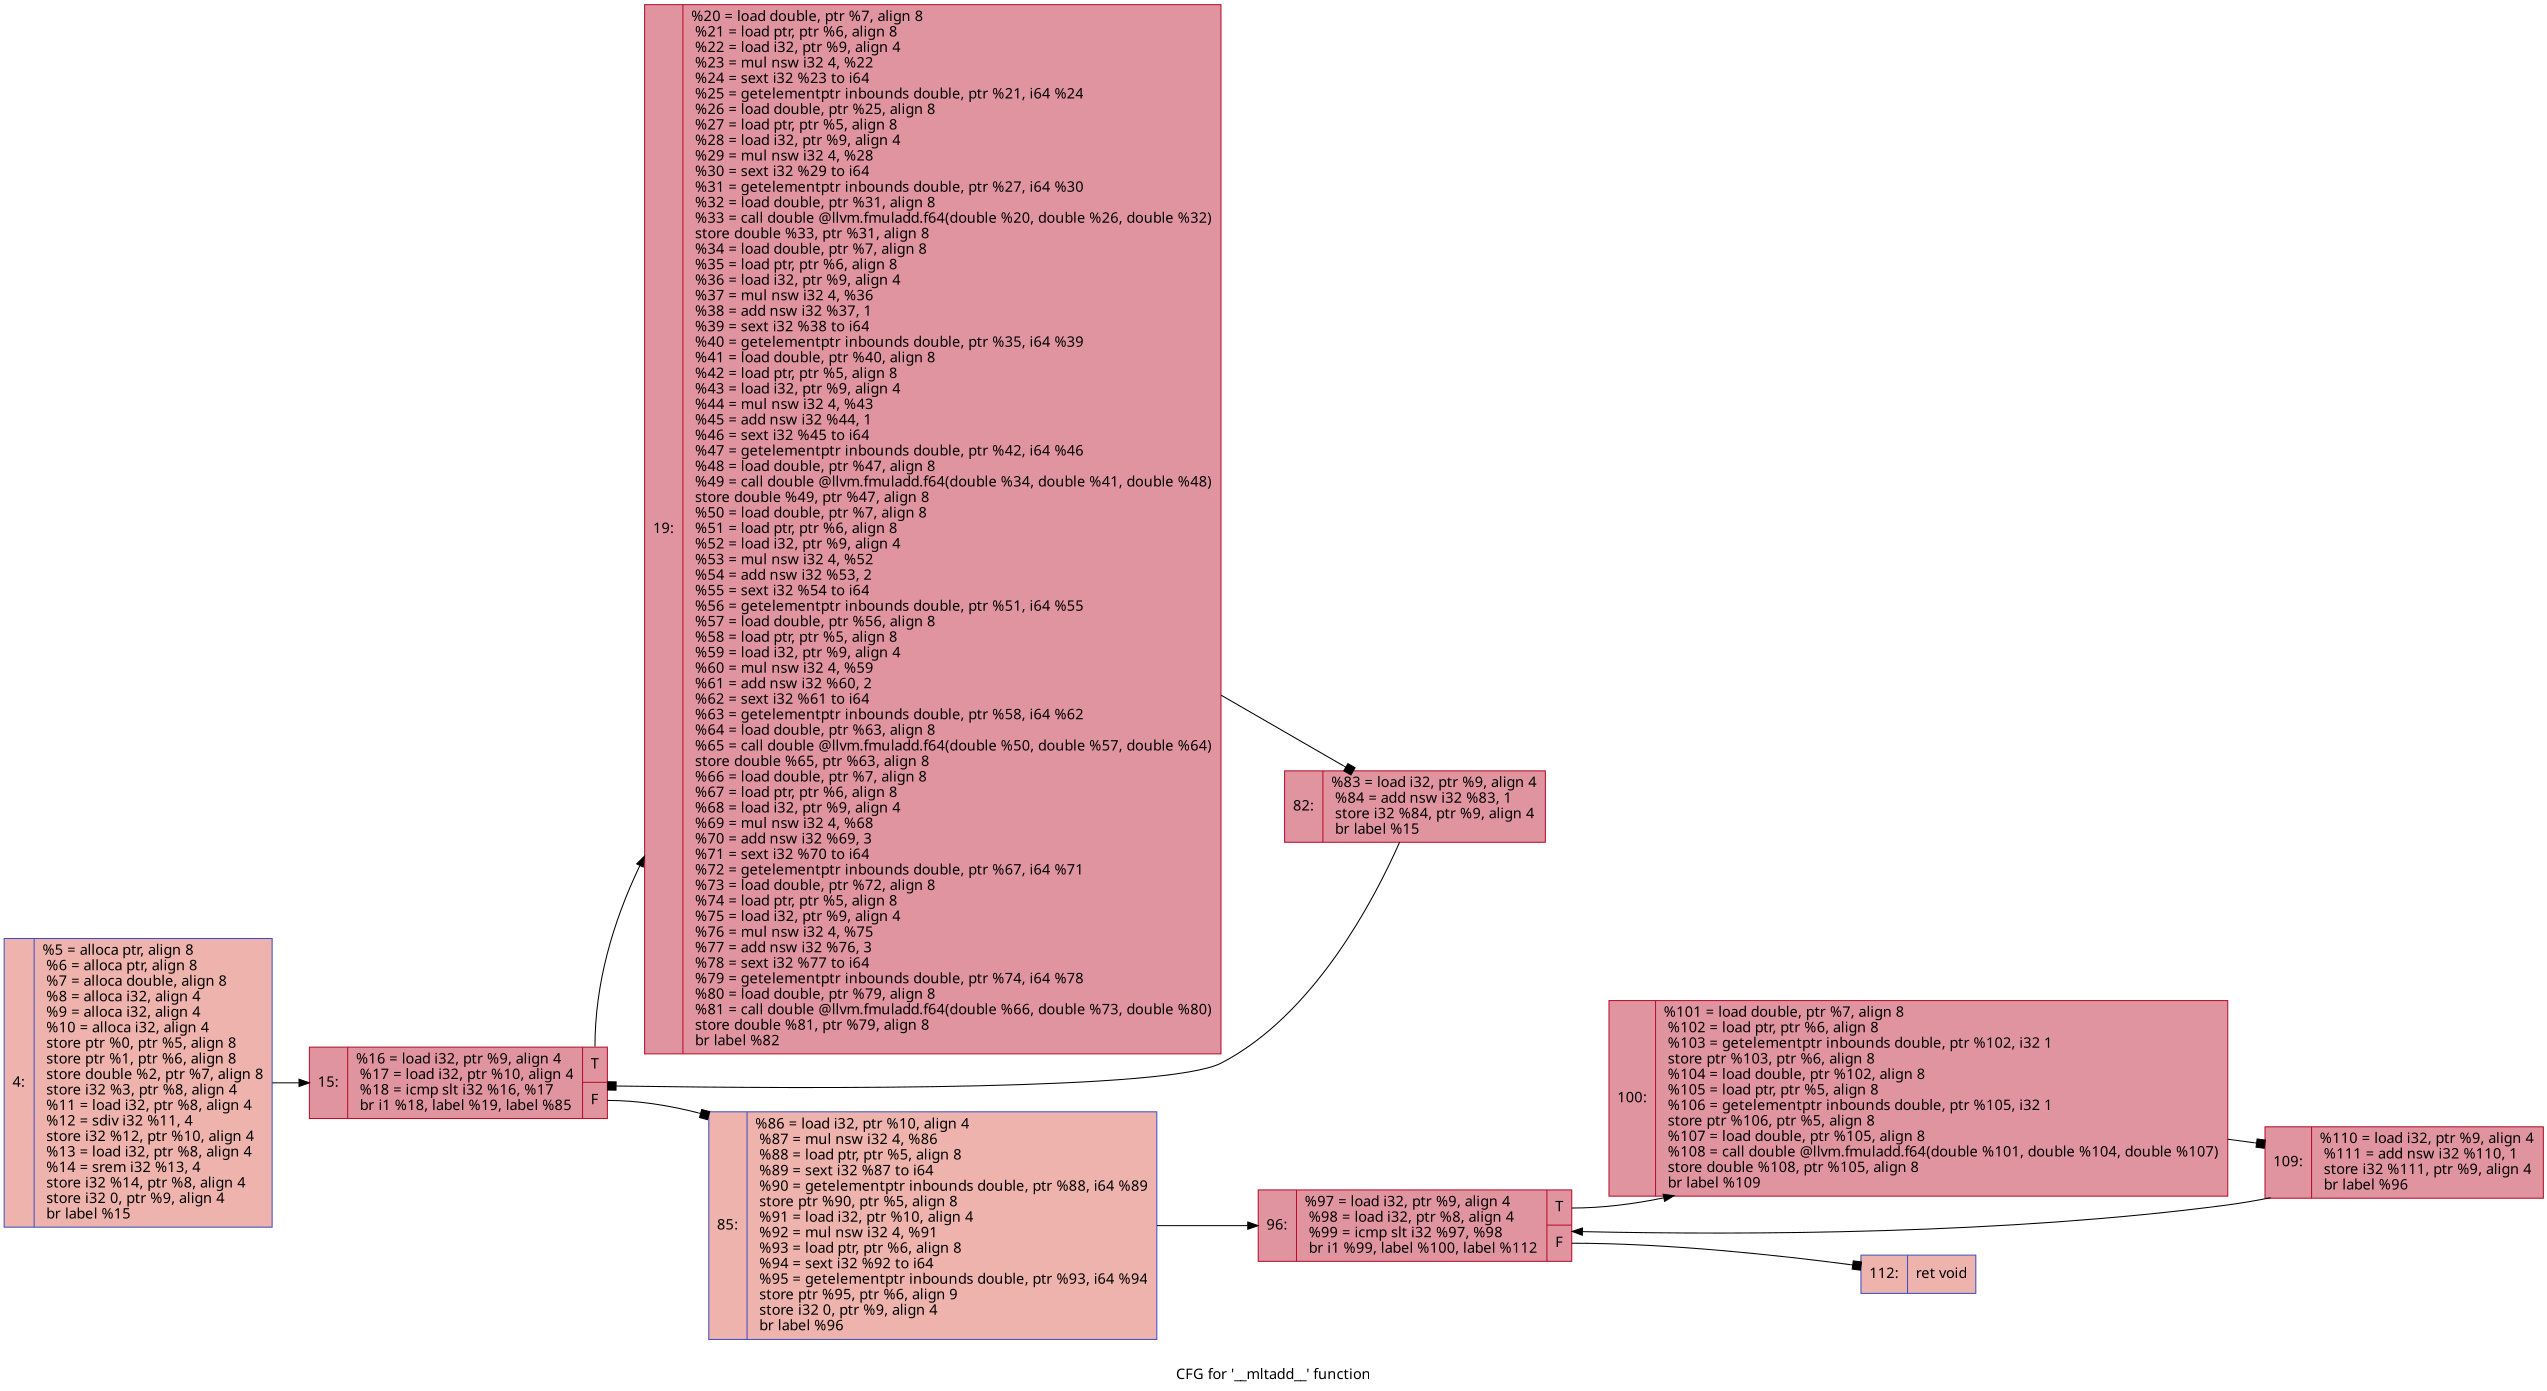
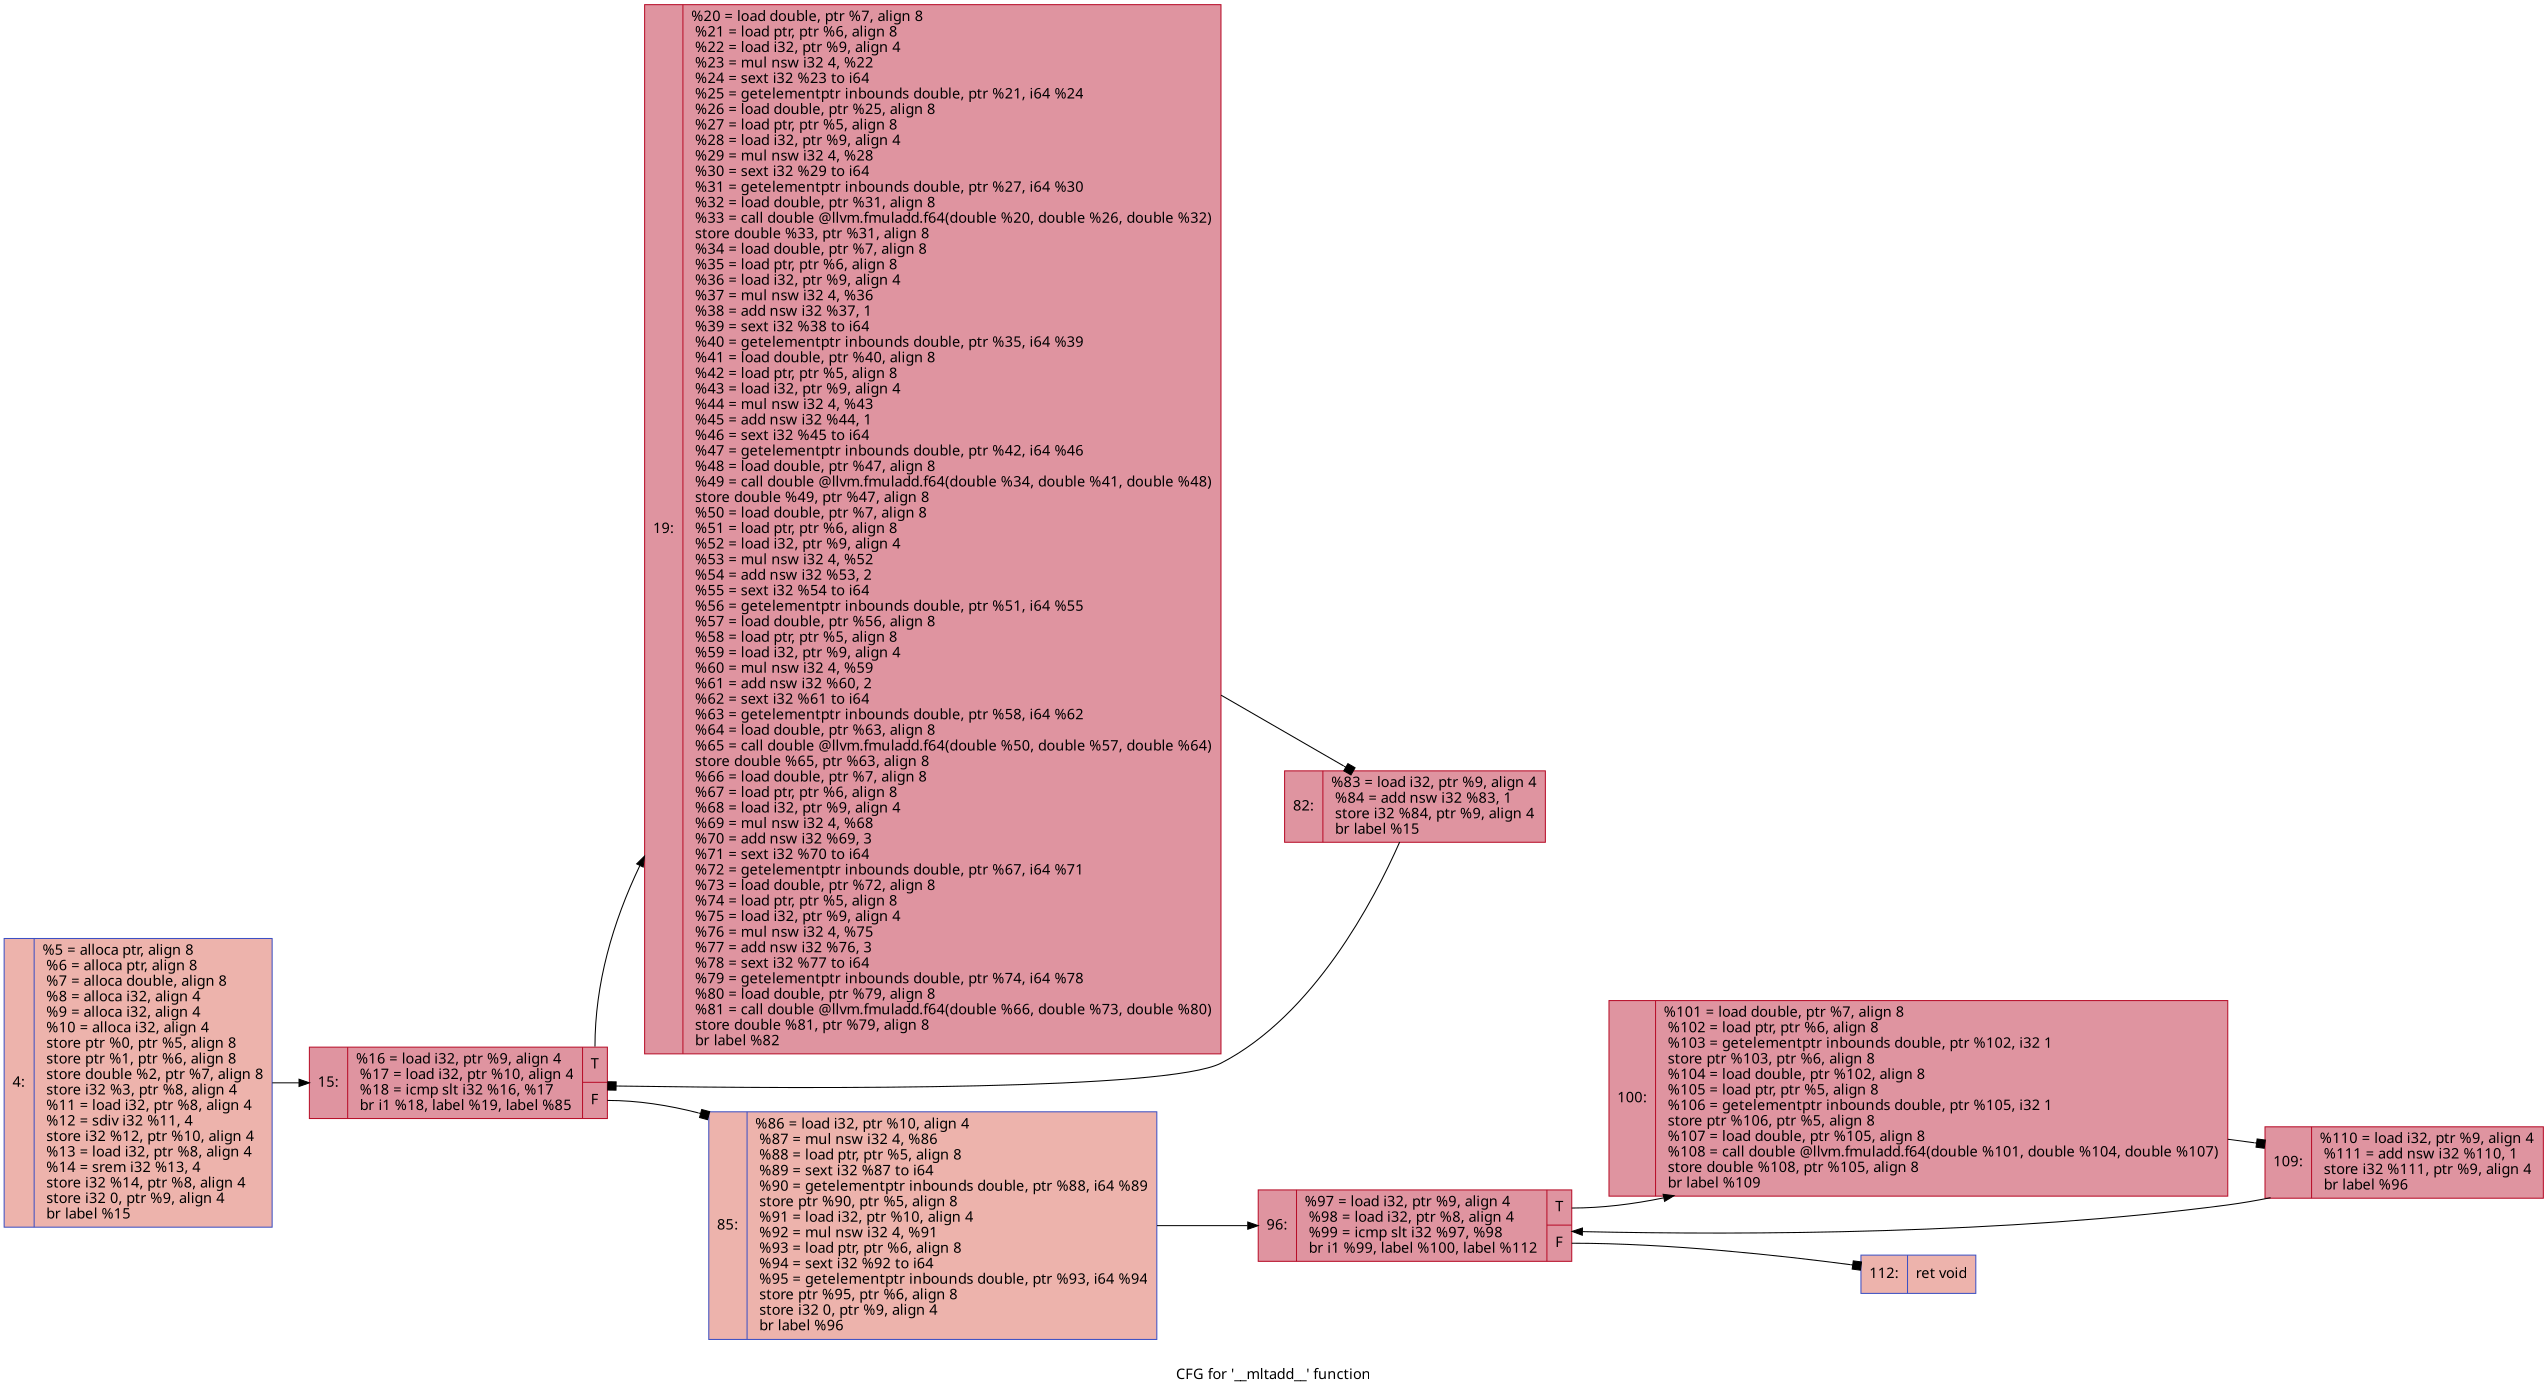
node "85:": text "store ptr %95, ptr %6, align 9" -> "store ptr %95, ptr %6, align 8"
